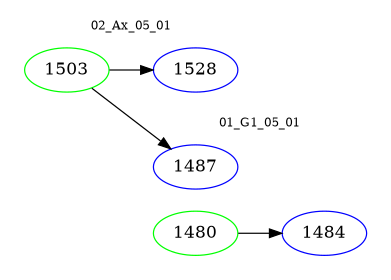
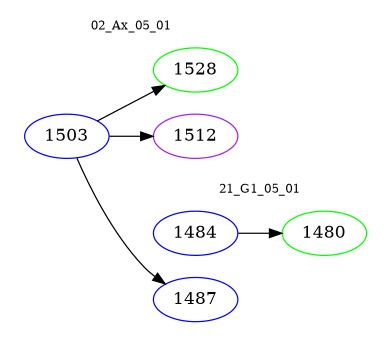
node "1503": color green -> blue
node "1528": color blue -> green
cluster "01_G1_05_01": label "01_G1_05_01" -> "21_G1_05_01"
node "1512": added
edge "1480" -> "1484": reversed
